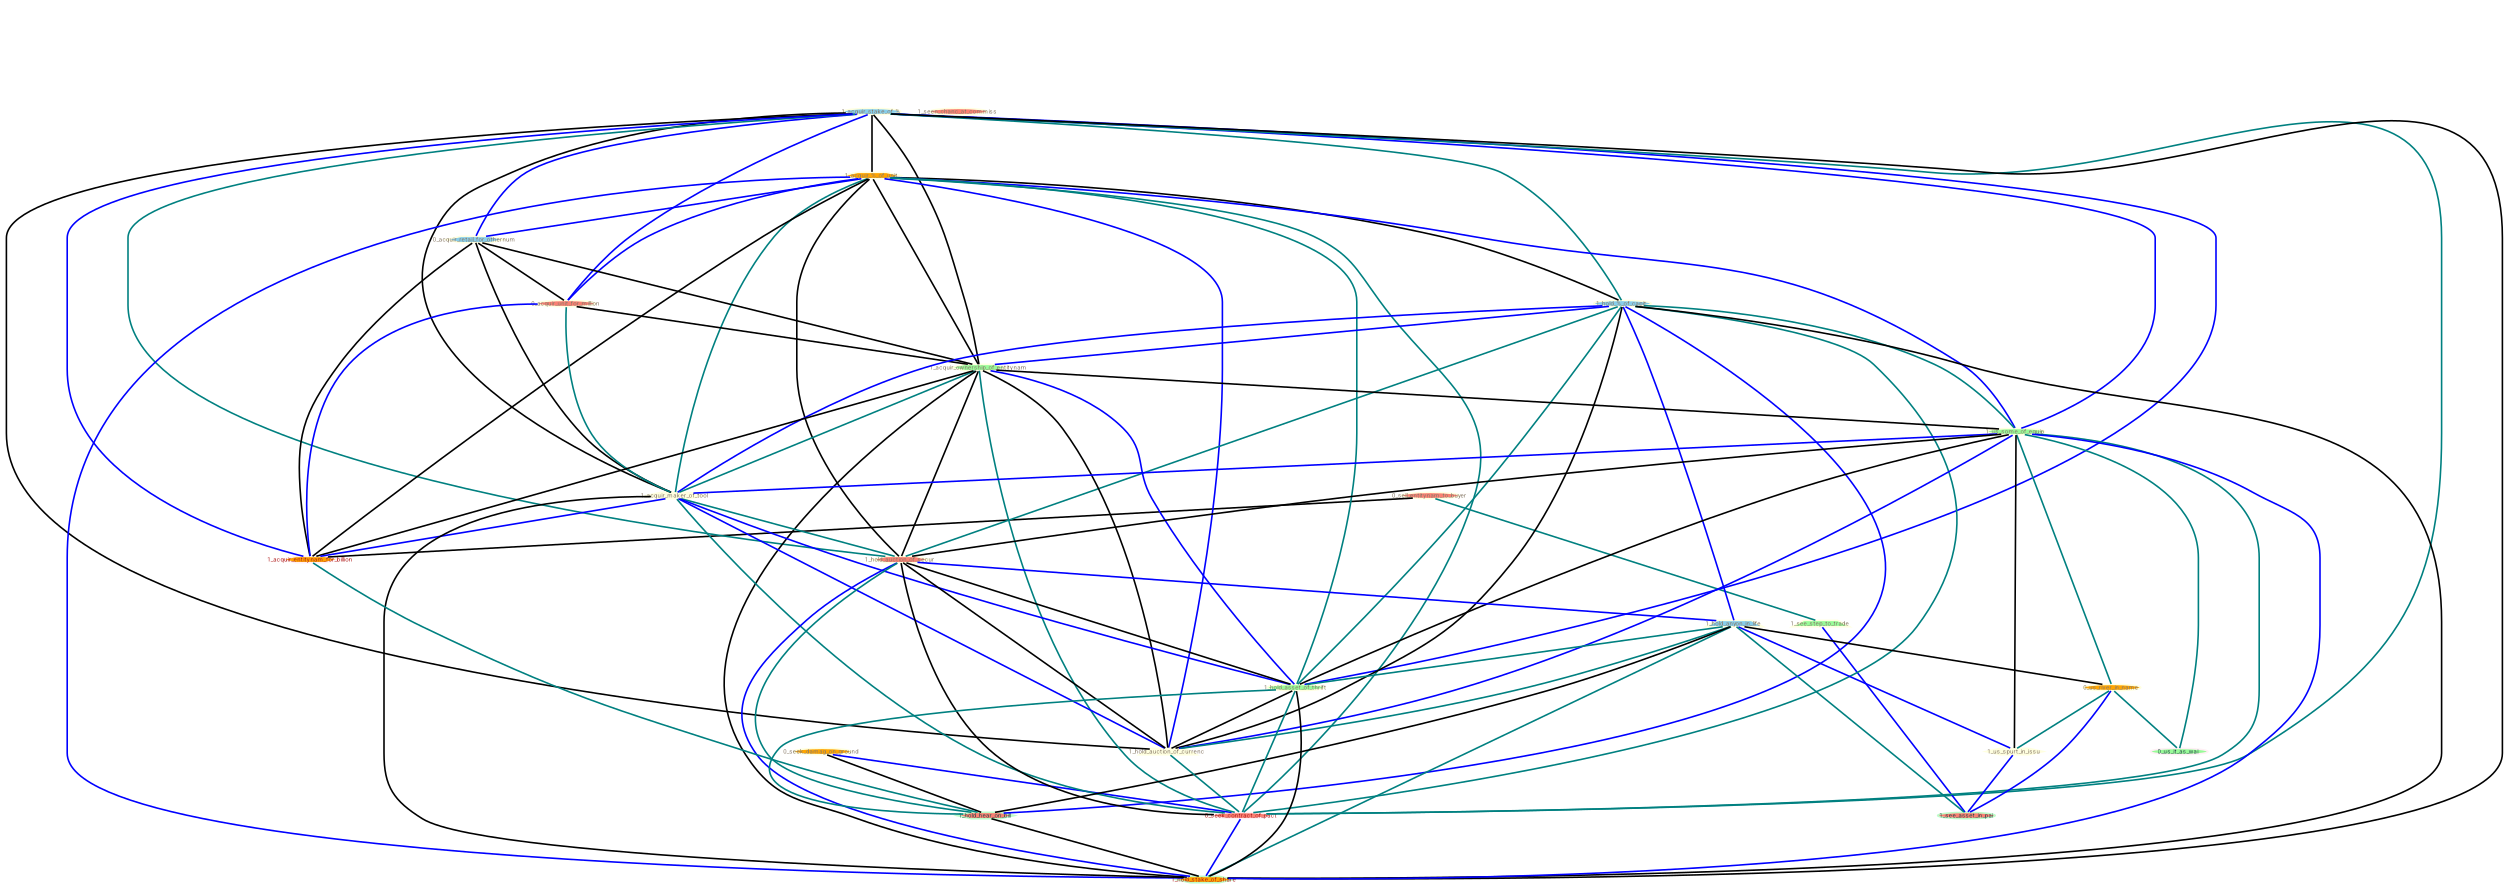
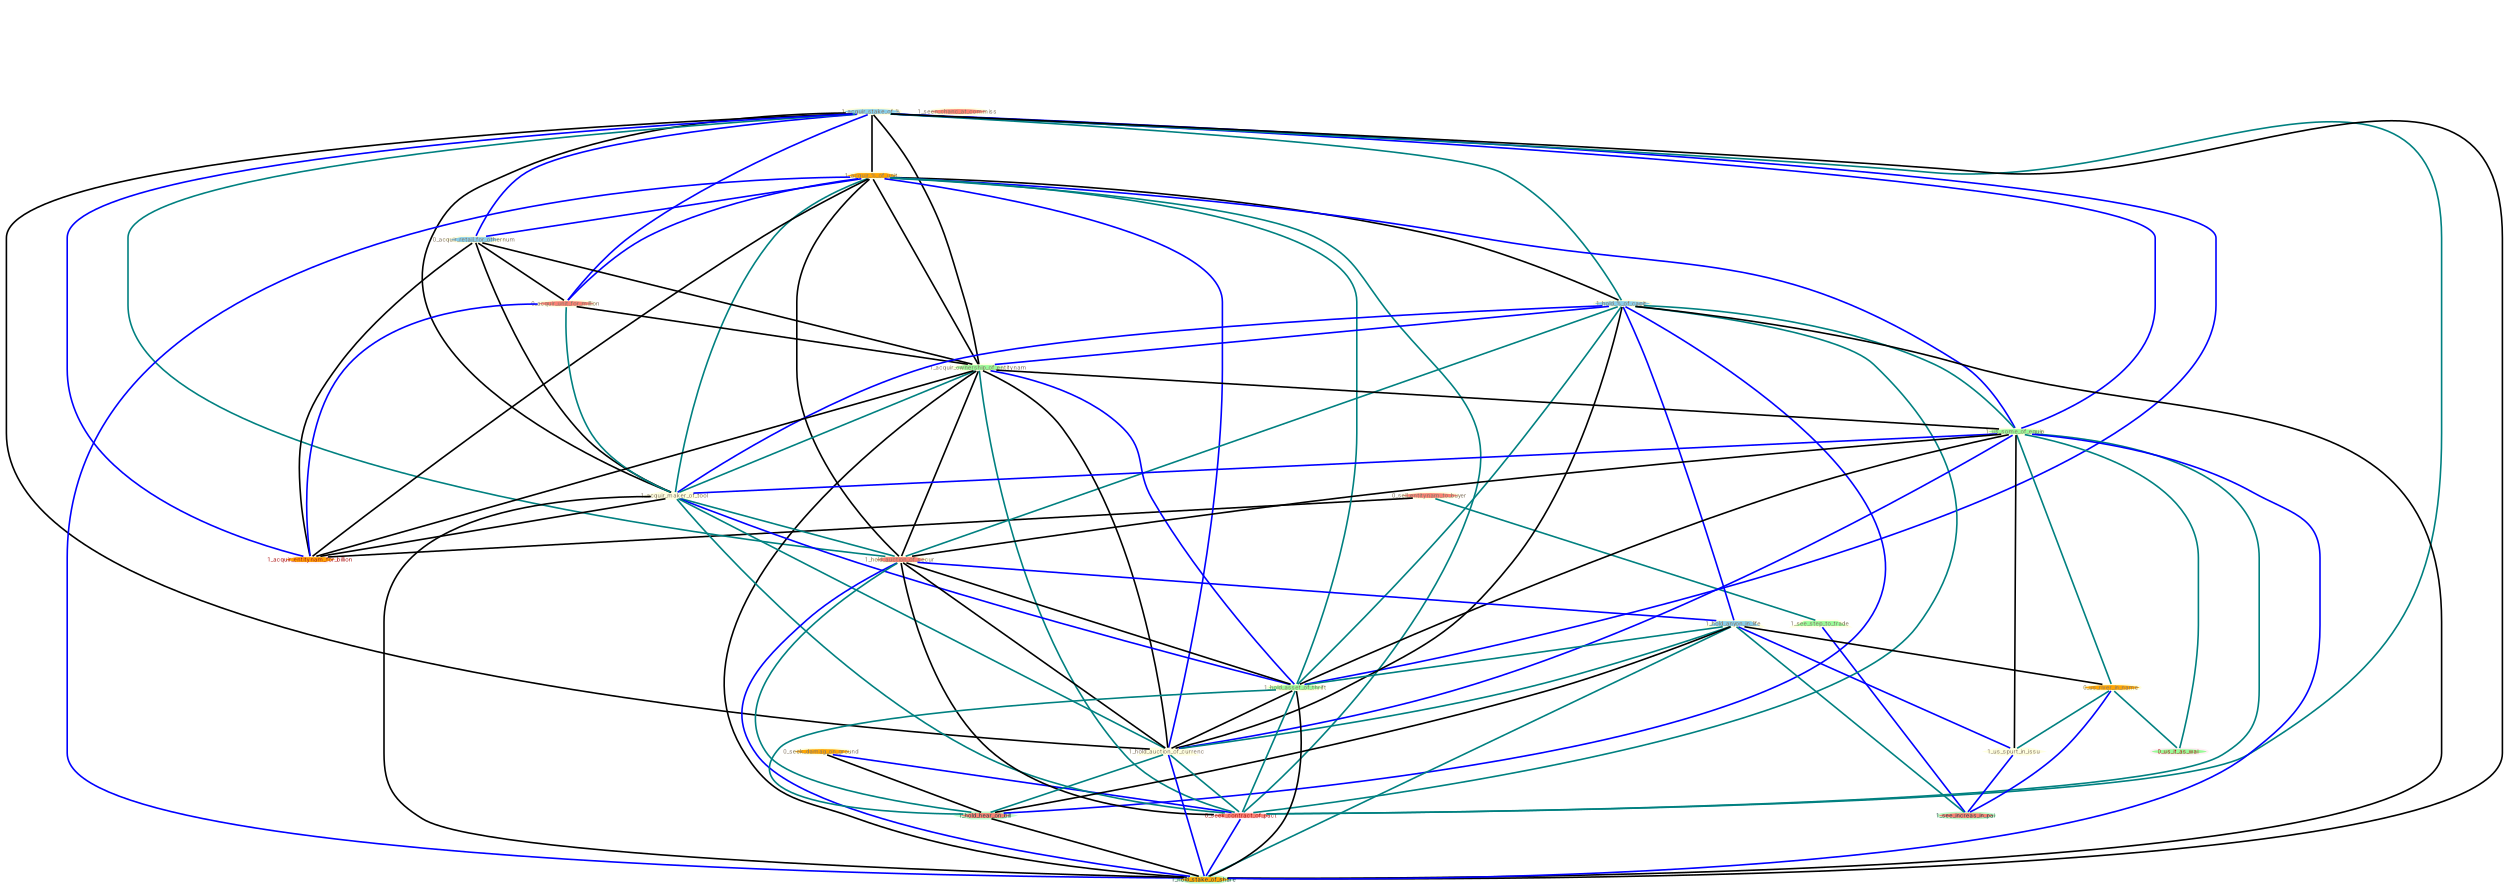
edge "1_acquir_maker_of_tool" -- "1_acquir_entitynam_for_billion": color blue -> black
edge "1_acquir_maker_of_tool" -- "1_hold_auction_of_currenc": color blue -> teal
edge "1_acquir_entitynam_for_billion" -- "1_hold_hear_on_bill": now "1_hold_auction_of_currenc" -- "1_hold_hear_on_bill"
node "0_us_it_as_wai": fontcolor #2f4f4f -> #b22222
node "1_see_asset_in_pai": label "1_see_asset_in_pai" -> "1_see_increas_in_pai"
edge "1_hold_auction_of_currenc" -- "1_hold_stake_of_share": added
node "1_hold_stake_of_share": fontcolor #b22222 -> #2f4f4f
